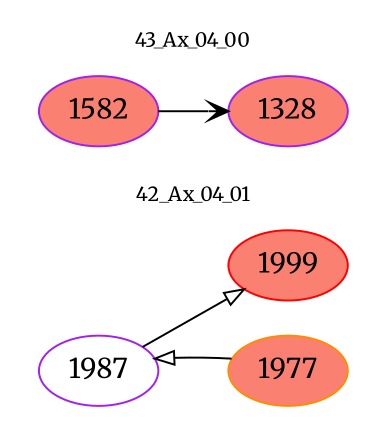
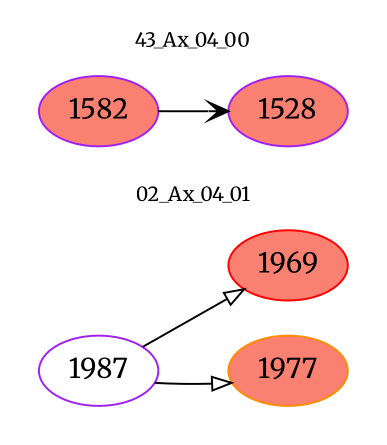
node "1328": label "1328" -> "1528"
cluster "42_Ax_04_01": label "42_Ax_04_01" -> "02_Ax_04_01"
node "1999": label "1999" -> "1969"
edge "1977" -> "1987": reversed
